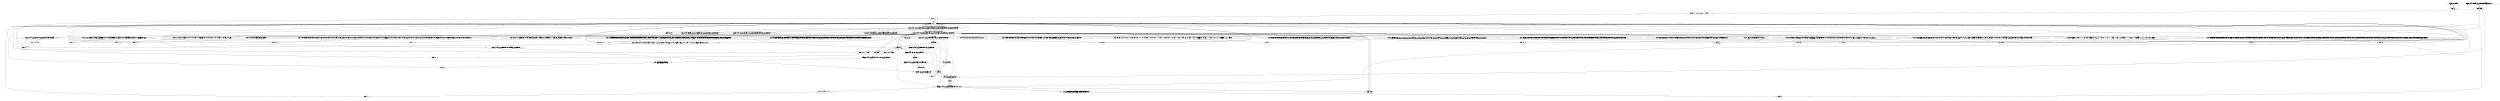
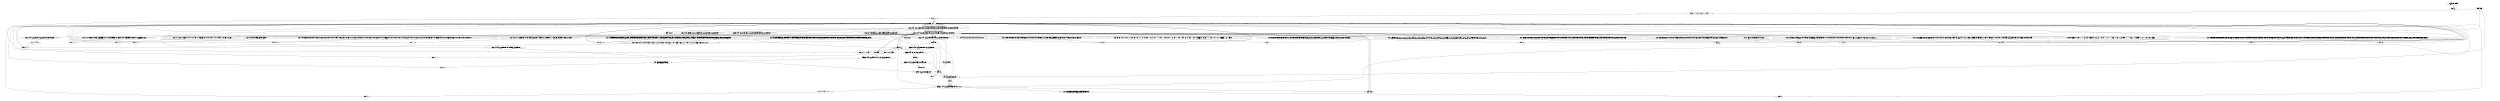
node "staticinvoke <Google: java.lang.String repeat(char,int)>": removed
